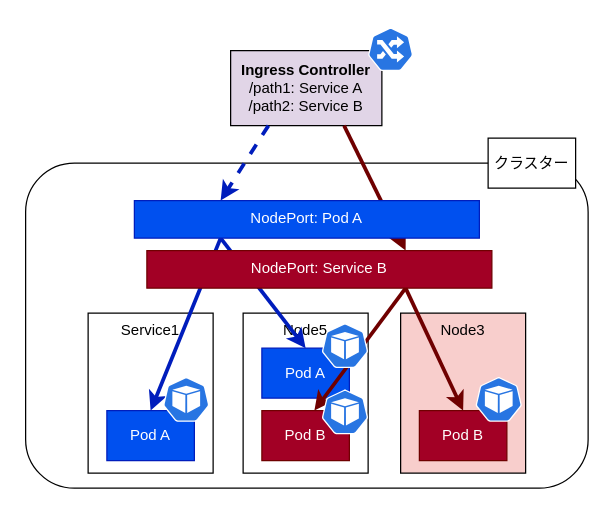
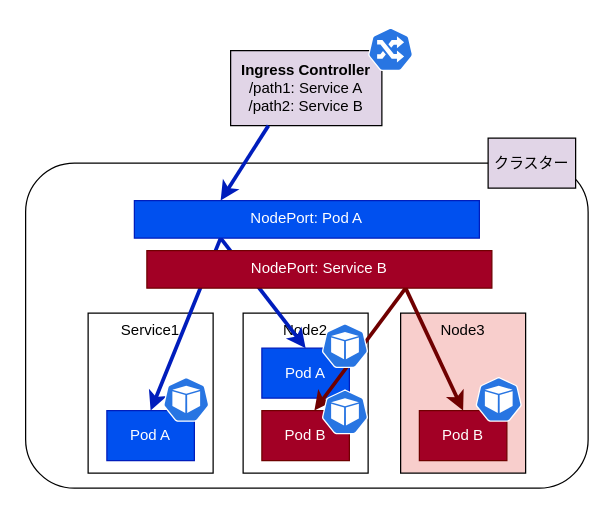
edge "Ingress Controller /path1: Service A /path2: Service B" -> "NodePort: Pod A": style dashed -> solid
node "クラスター": fillcolor #ffffff -> #e1d5e7
edge "Ingress Controller /path1: Service A /path2: Service B" -> "NodePort: Service B": removed
node "Node5": label "Node5" -> "Node2"
